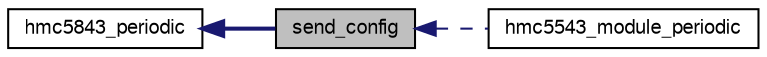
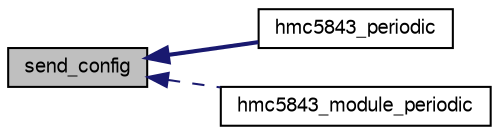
edge "send_config" -> "hmc5843_periodic": reversed
node "hmc5543_module_periodic": label "hmc5543_module_periodic" -> "hmc5843_module_periodic"
